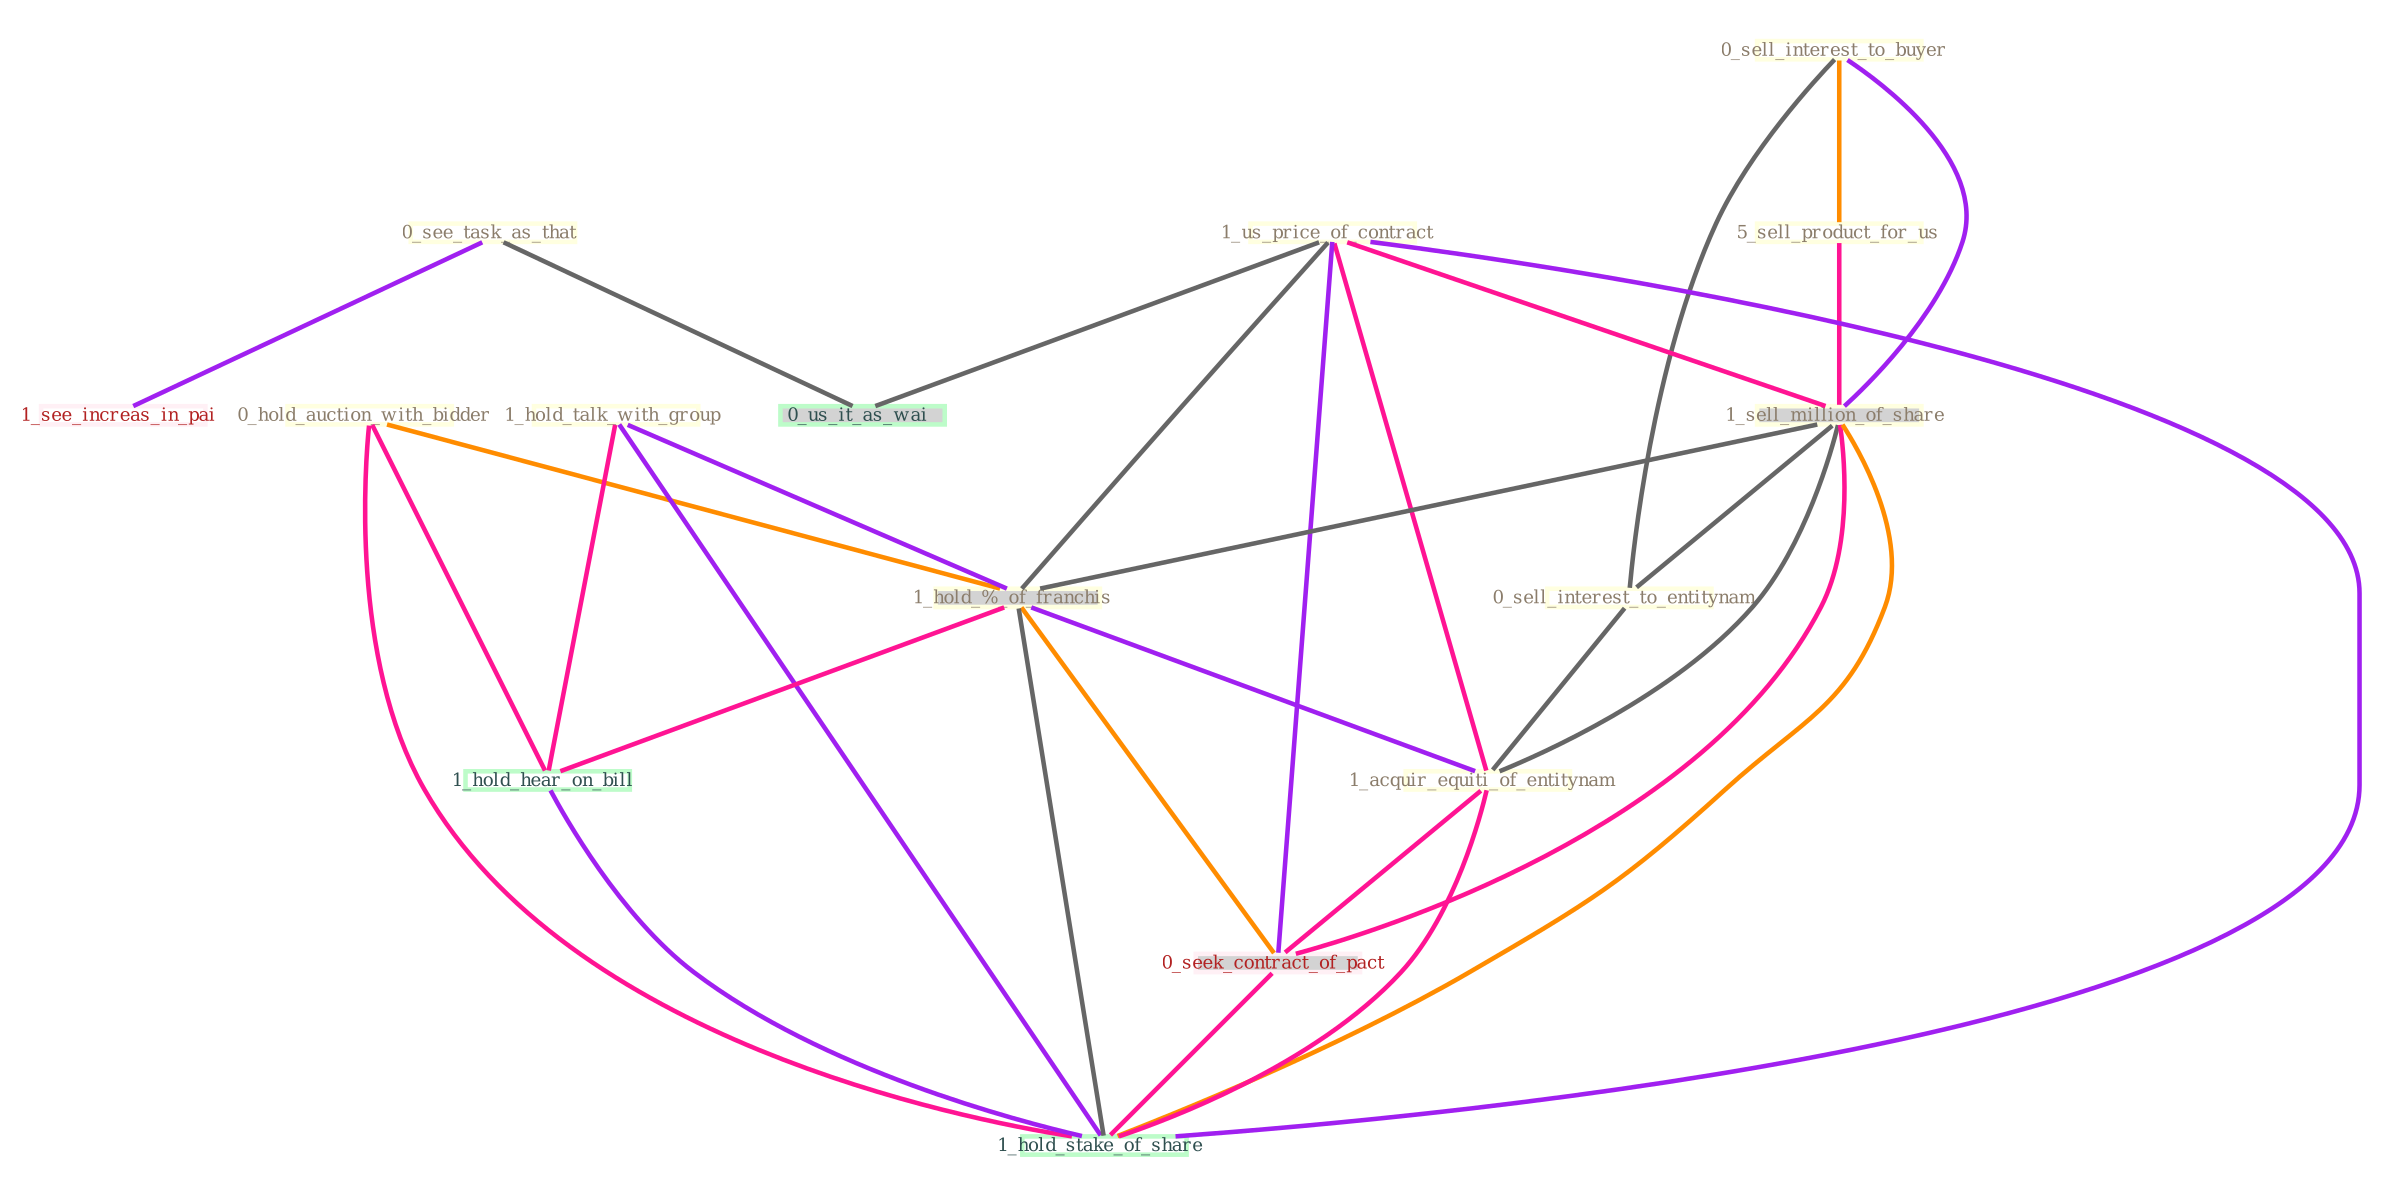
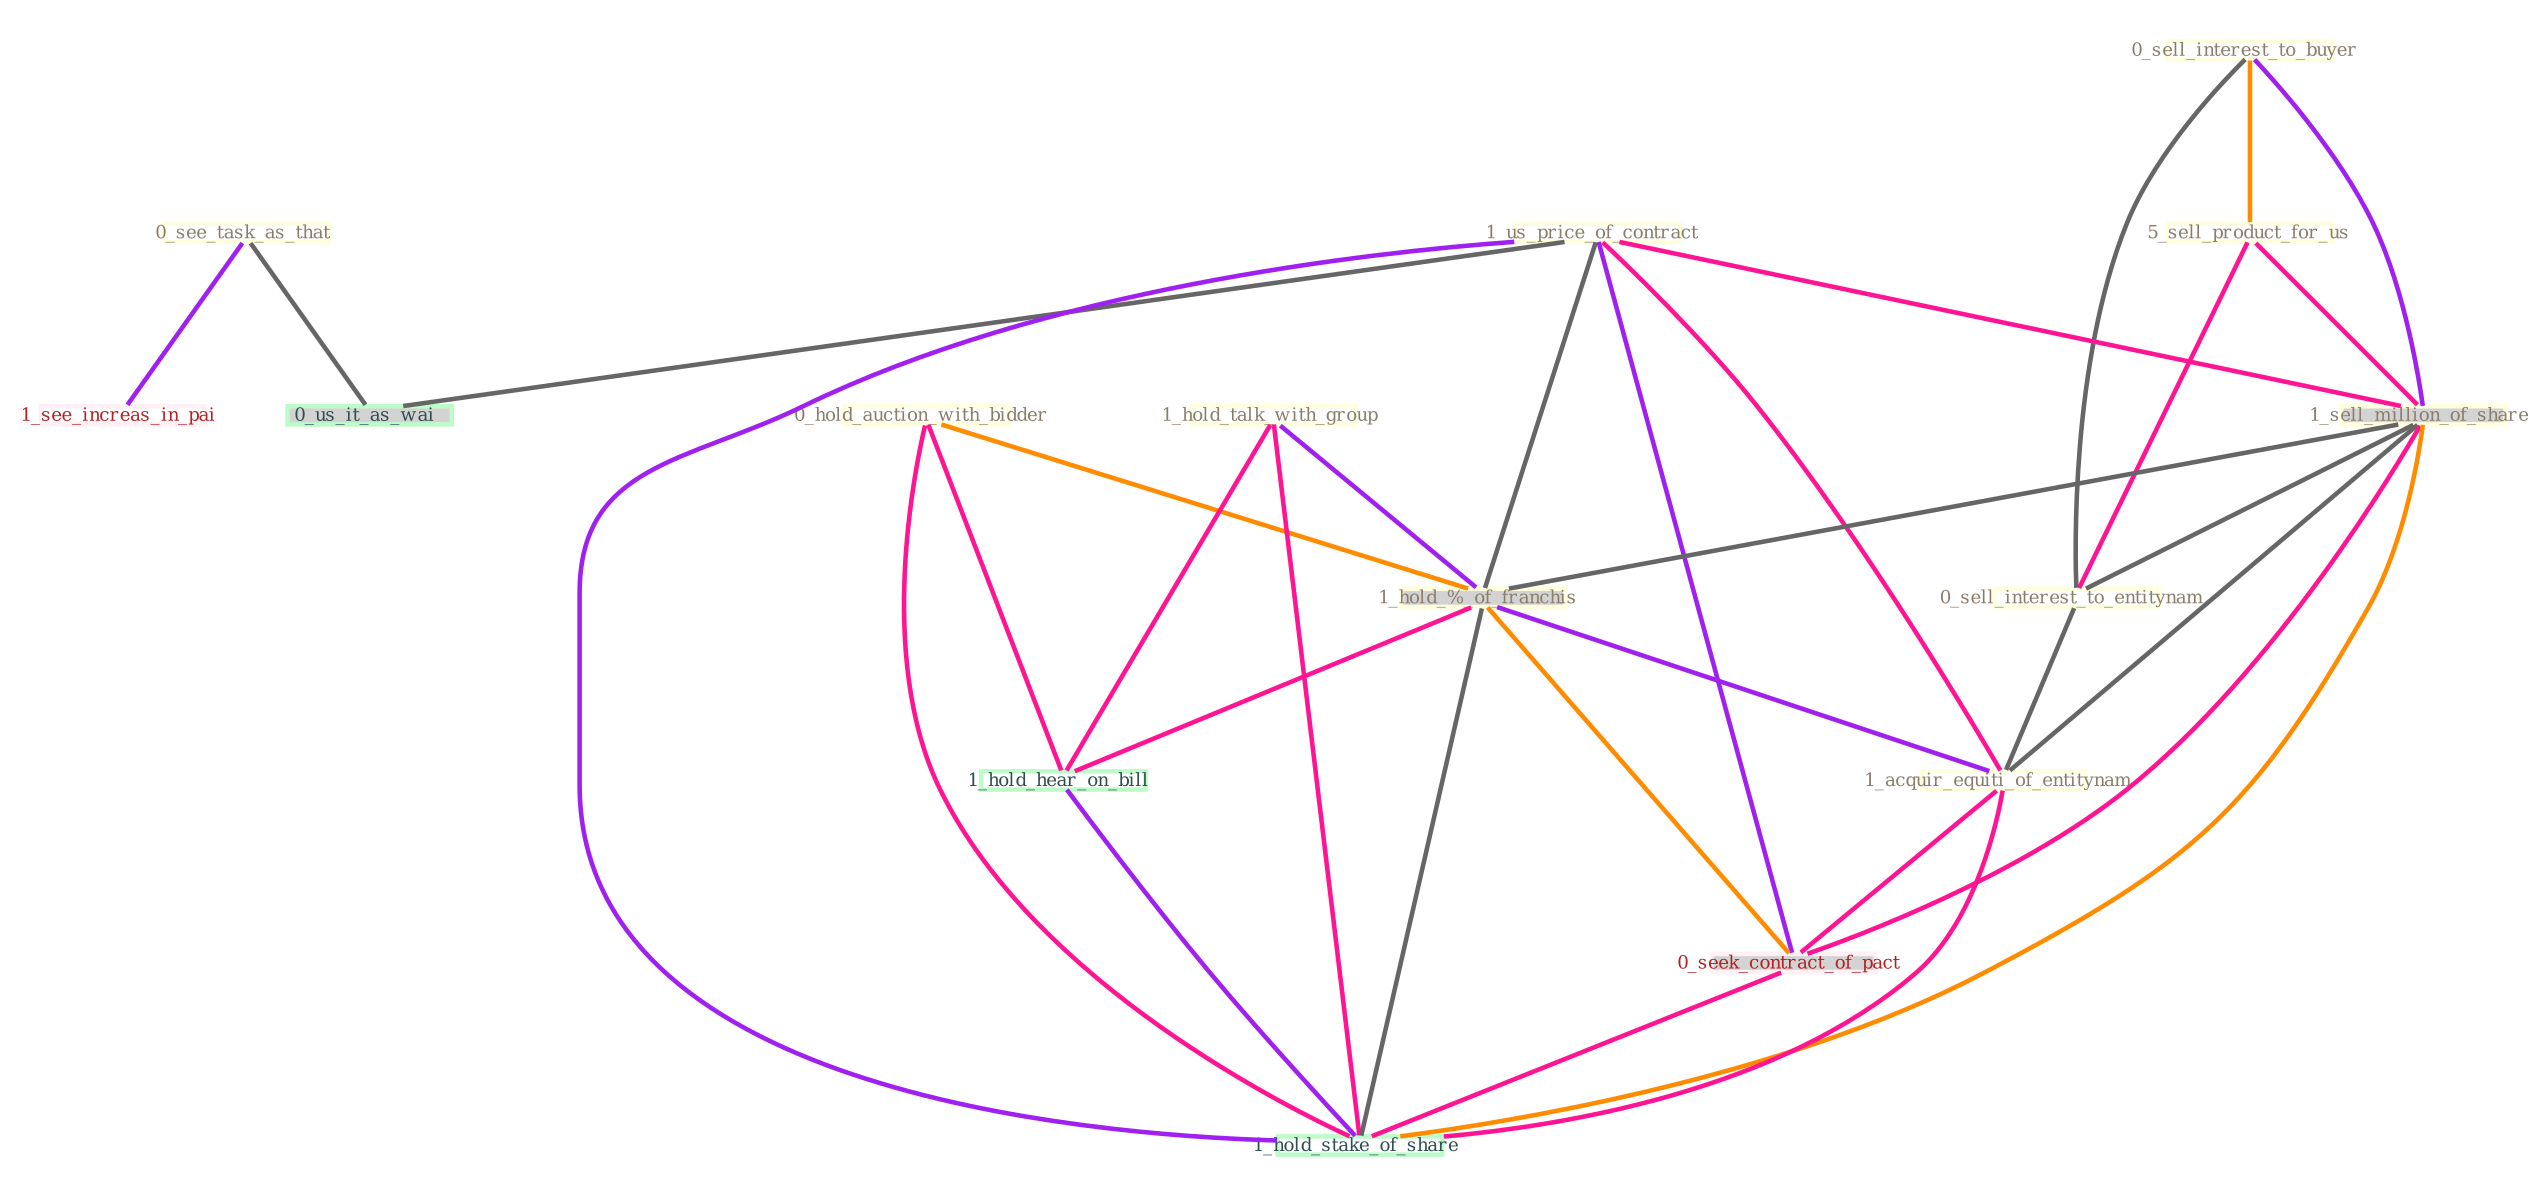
edge "5_sell_product_for_us" -- "0_sell_interest_to_entitynam": added
edge "1_hold_talk_with_group" -- "1_hold_stake_of_share": color purple -> deeppink
